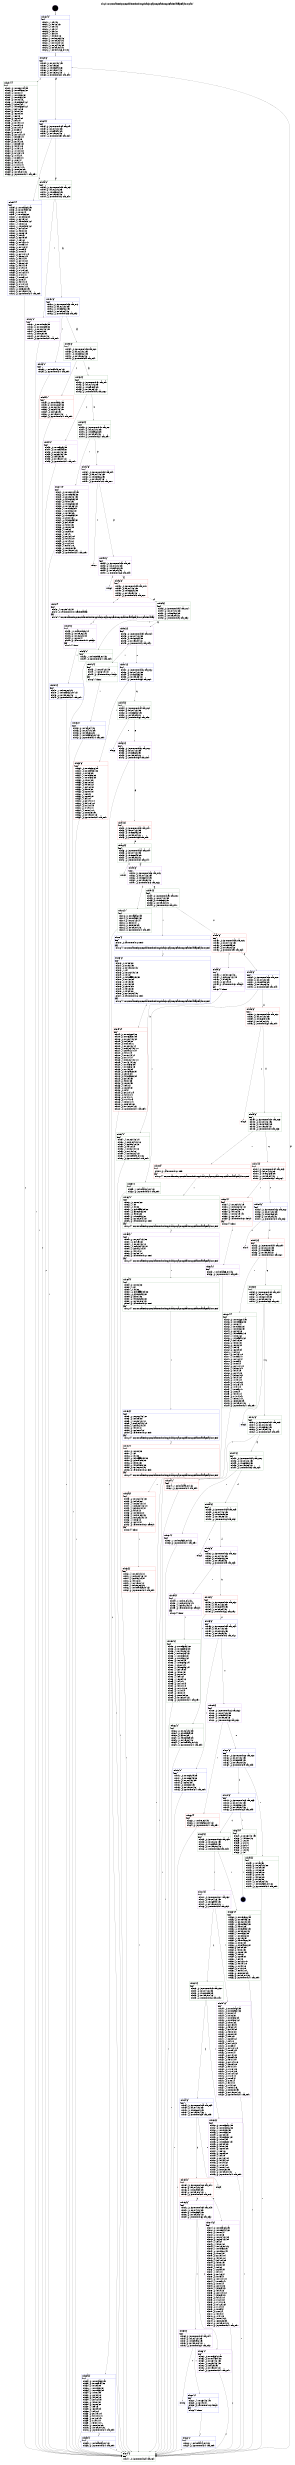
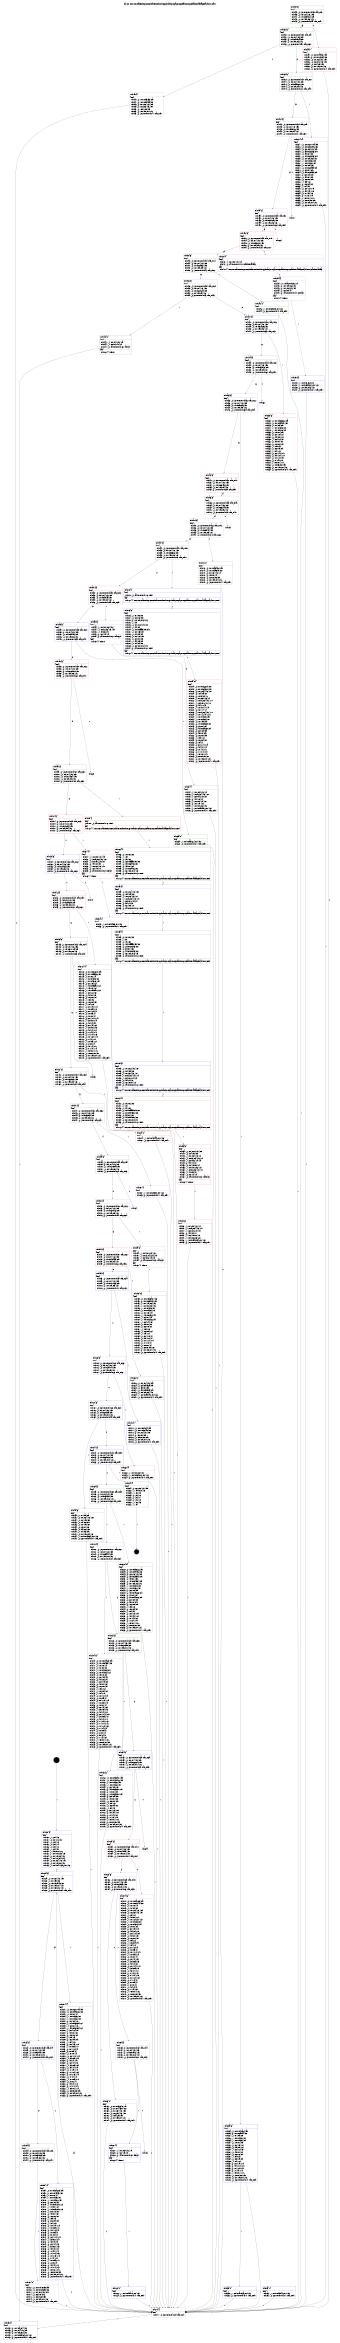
node "0x401920 [25]": removed
edge "0x401d52 [21]" -> "0x402741 [5]": reversed
